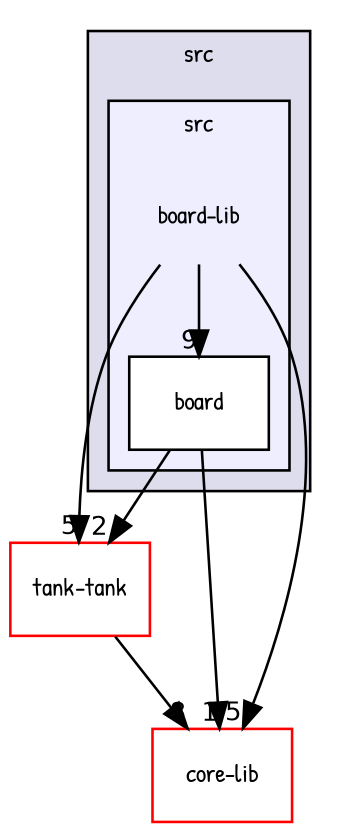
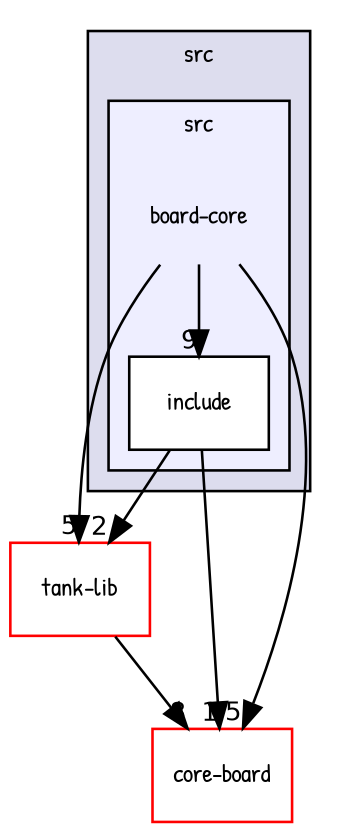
node "board-lib": label "board-lib" -> "board-core"
node "board": label "board" -> "include"
node "tank-tank": label "tank-tank" -> "tank-lib"
node "core-lib": label "core-lib" -> "core-board"
